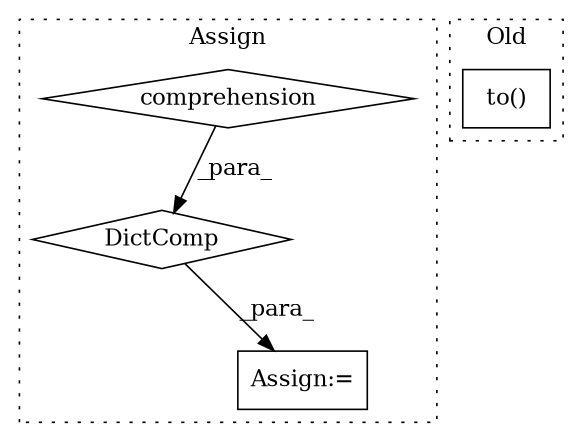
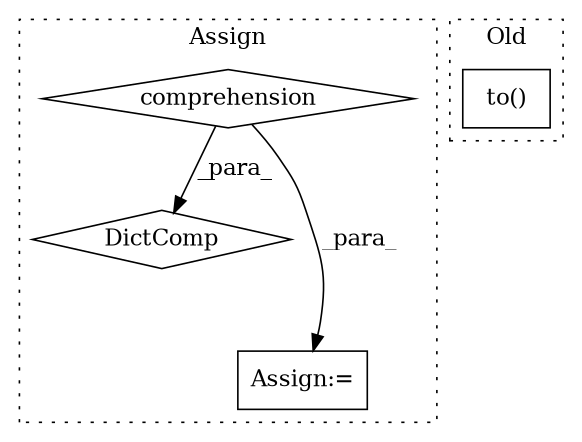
edge "DictComp" -> "Assign:=": now "comprehension" -> "Assign:="
